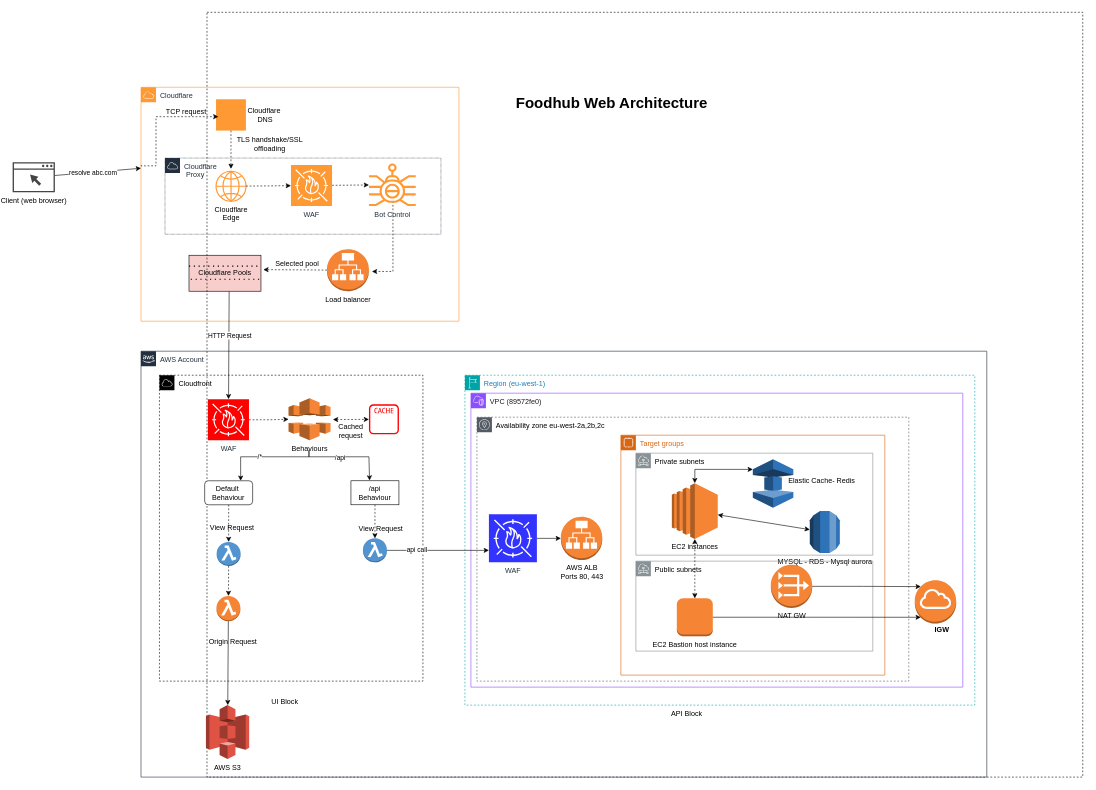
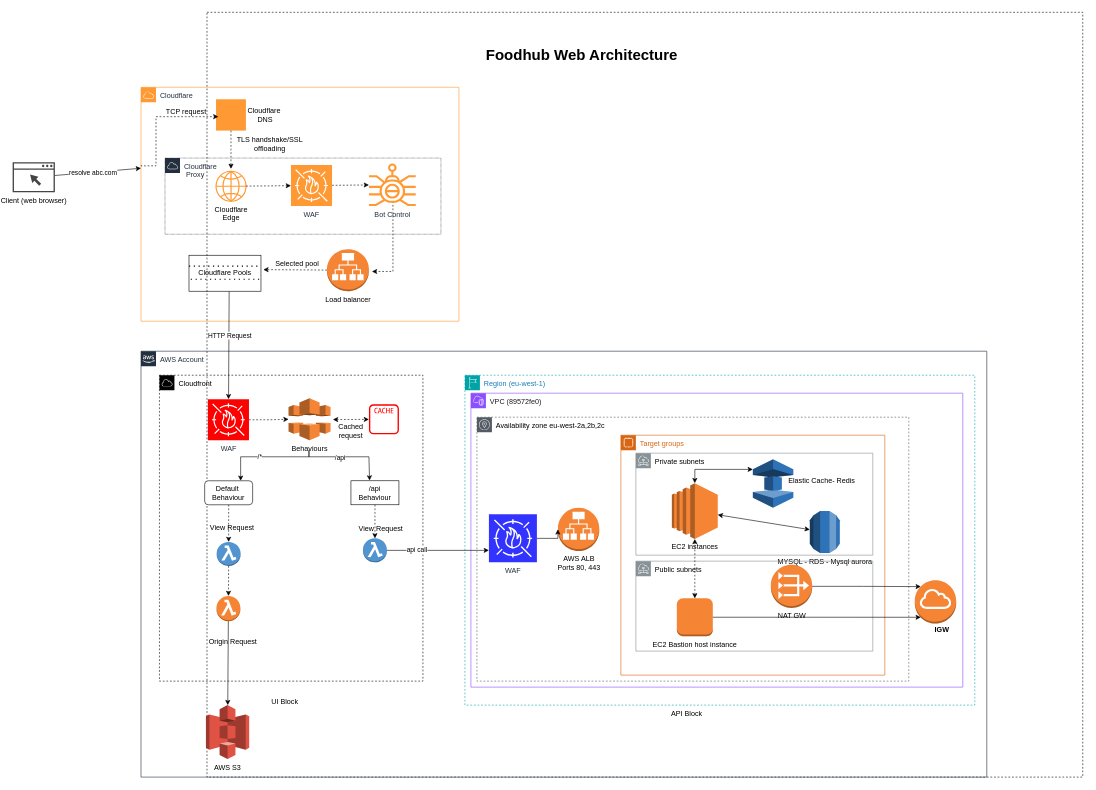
node "Foodhub Web Architecture": moved (612, 102) -> (582, 54)
node "Cloudflare Pools": fillcolor #f8cecc -> #ffffff
node "AWS ALB Ports 80, 443": moved (581, 539) -> (578, 530)
